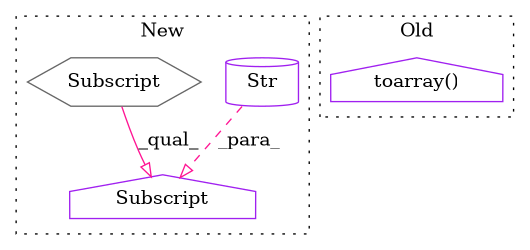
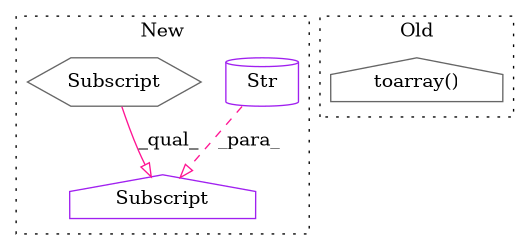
node "toarray()": color purple -> gray40
